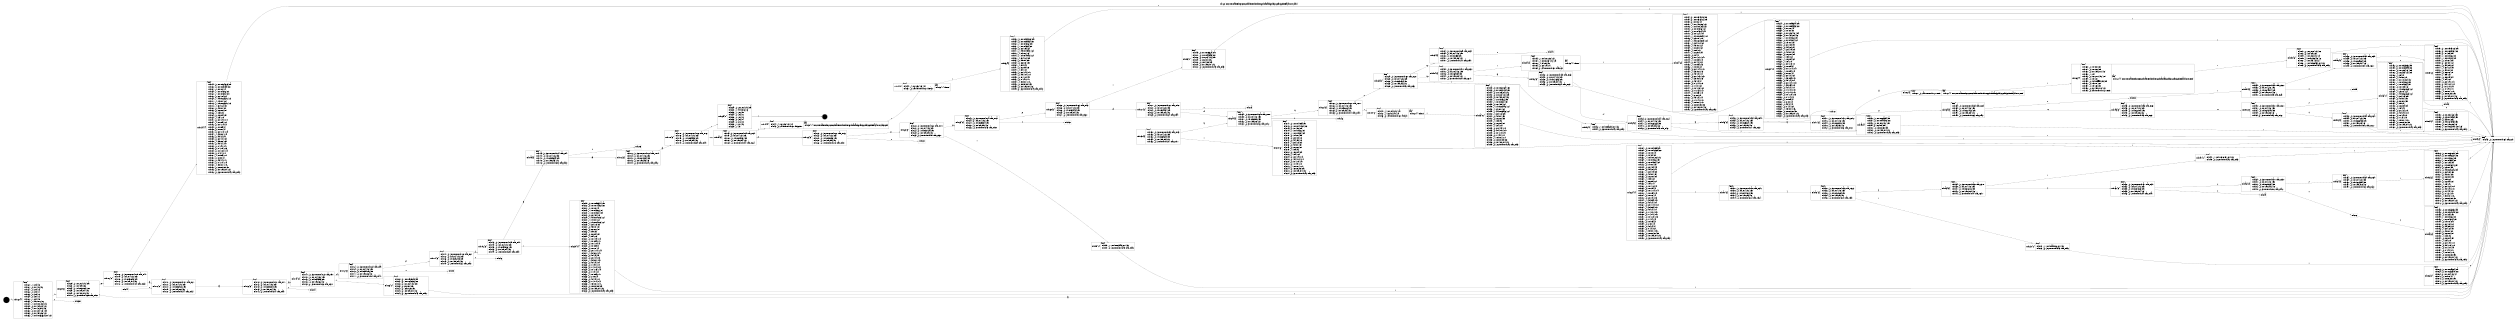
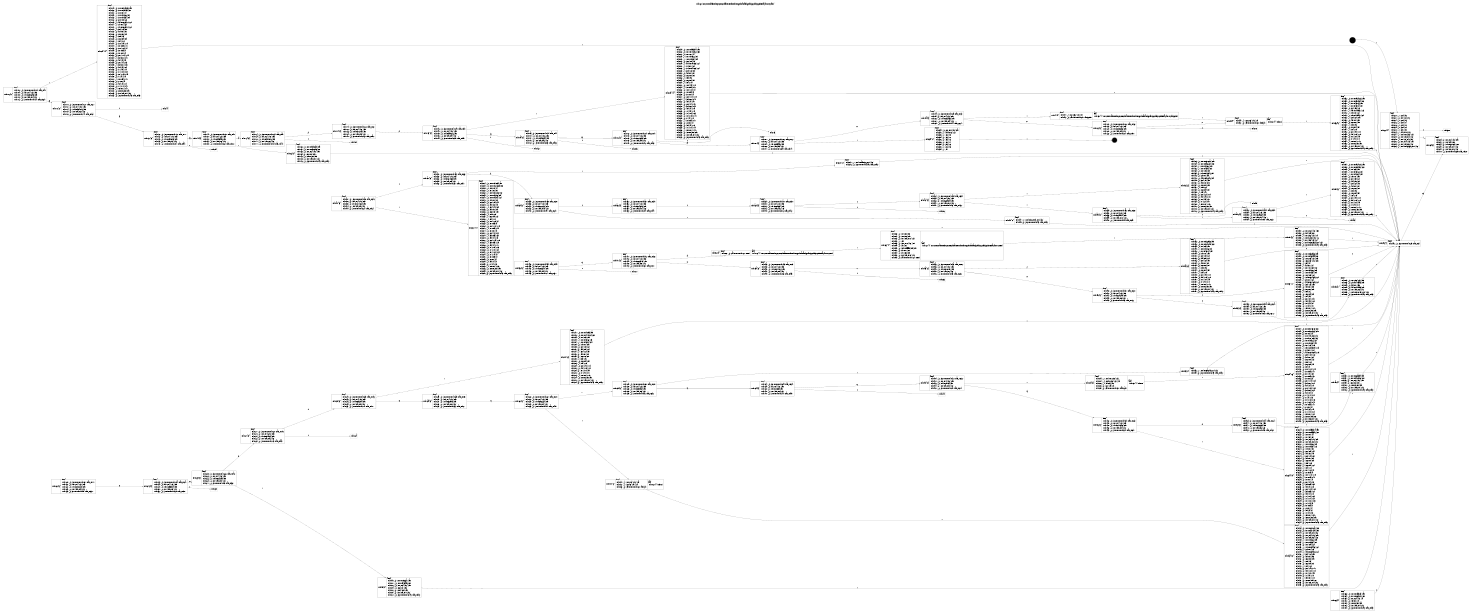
edge "0x4018db [25]" -> "0x40190d [25]": now "0x4018f4 [25]" -> "0x40190d [25]"
edge "0x402055" -> "0x401a9d [25]": now "0x401a84 [25]" -> "0x401a9d [25]"
edge "0x401877 [25]" -> "0x4018a9 [25]": now "0x401877 [25]" -> "0x401890 [25]"
node "0x402438": removed
edge "0x40193f [25]" -> "0x401958 [25]": removed, label "13"
node "0x402196": added
edge "0x401813 [25]" -> "0x40182c [25]": now "0x401813 [25]" -> "0x401f4d [9]"
edge "0x402224 [141]" -> "0x401a07 [25]": reversed
node "0x40240a": removed
edge "0x402008" -> "0x401da3 [83]": now "0x4019a3 [25]" -> "0x401da3 [83]"
node "0x401bf0 [12]": removed
edge "0x40177d [25]" -> "0x402462": now "0x401796 [25]" -> "0x402462"
edge "0x4016ef [23]" -> "0x401706 [22]": removed, label "26"
edge "0x402444" -> "0x40171c [22]": reversed
